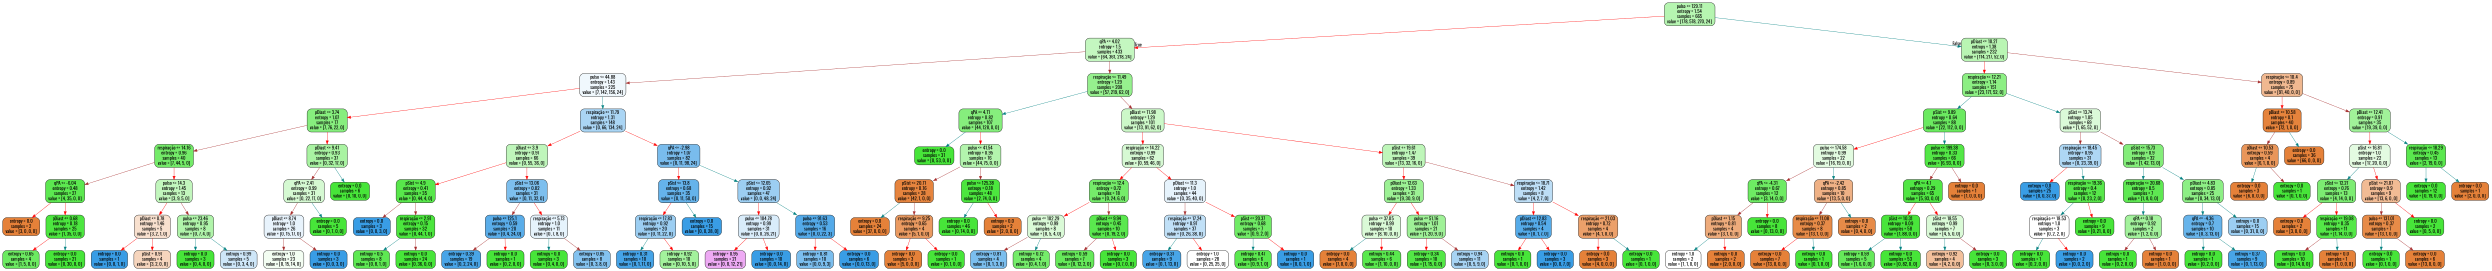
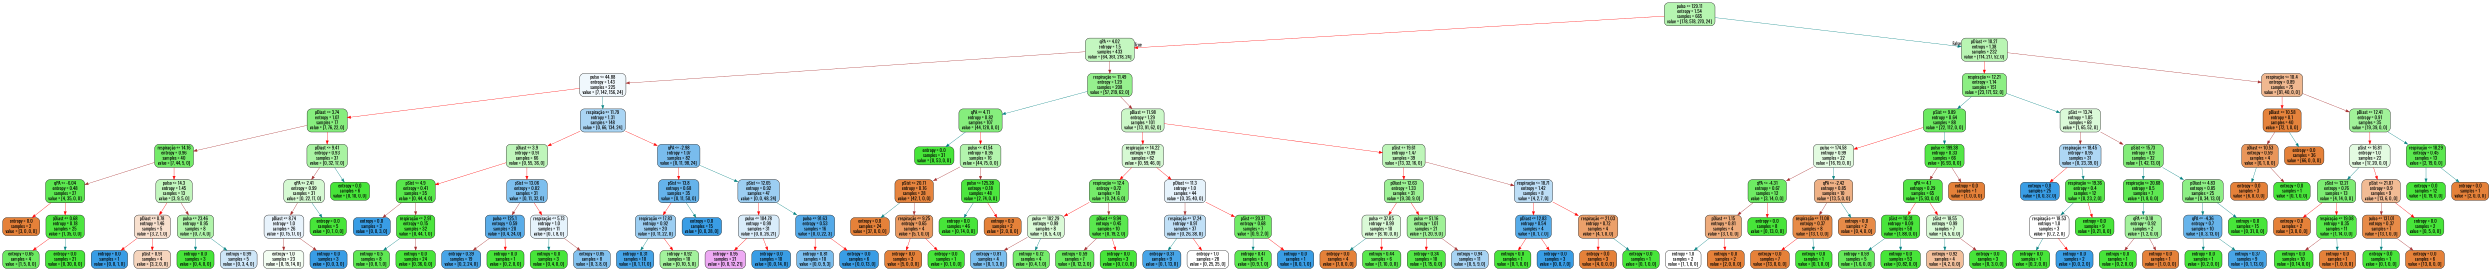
node "entropy = 0.0 samples = 15 value = [0, 31, 0, 0]": fillcolor #9ccef2 -> #47e539
